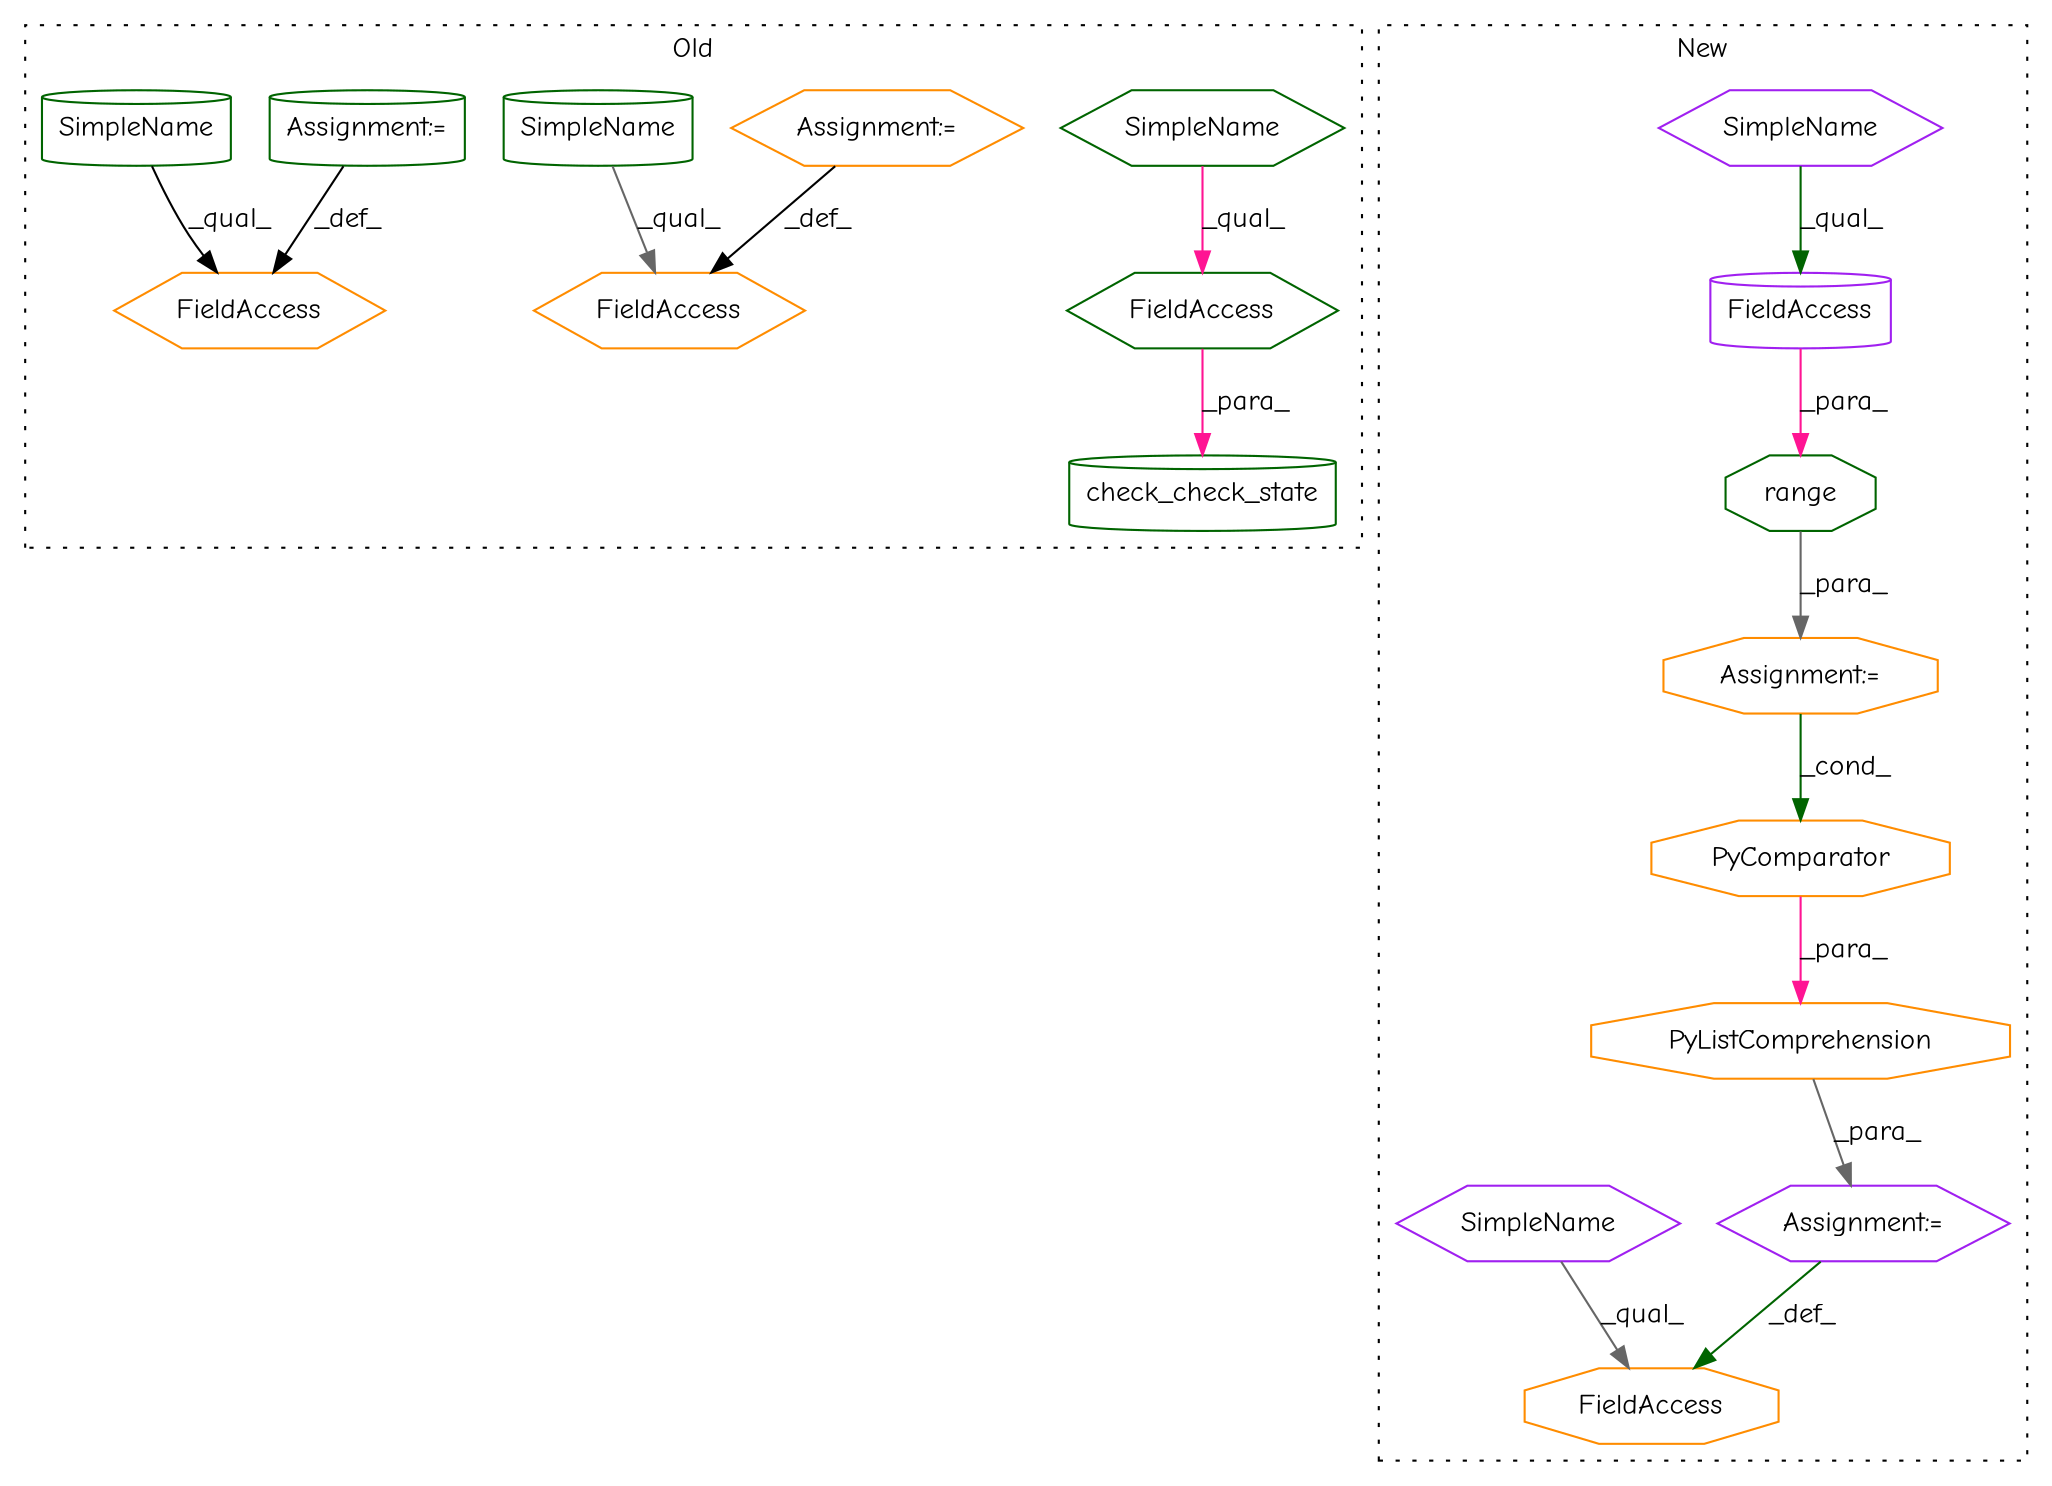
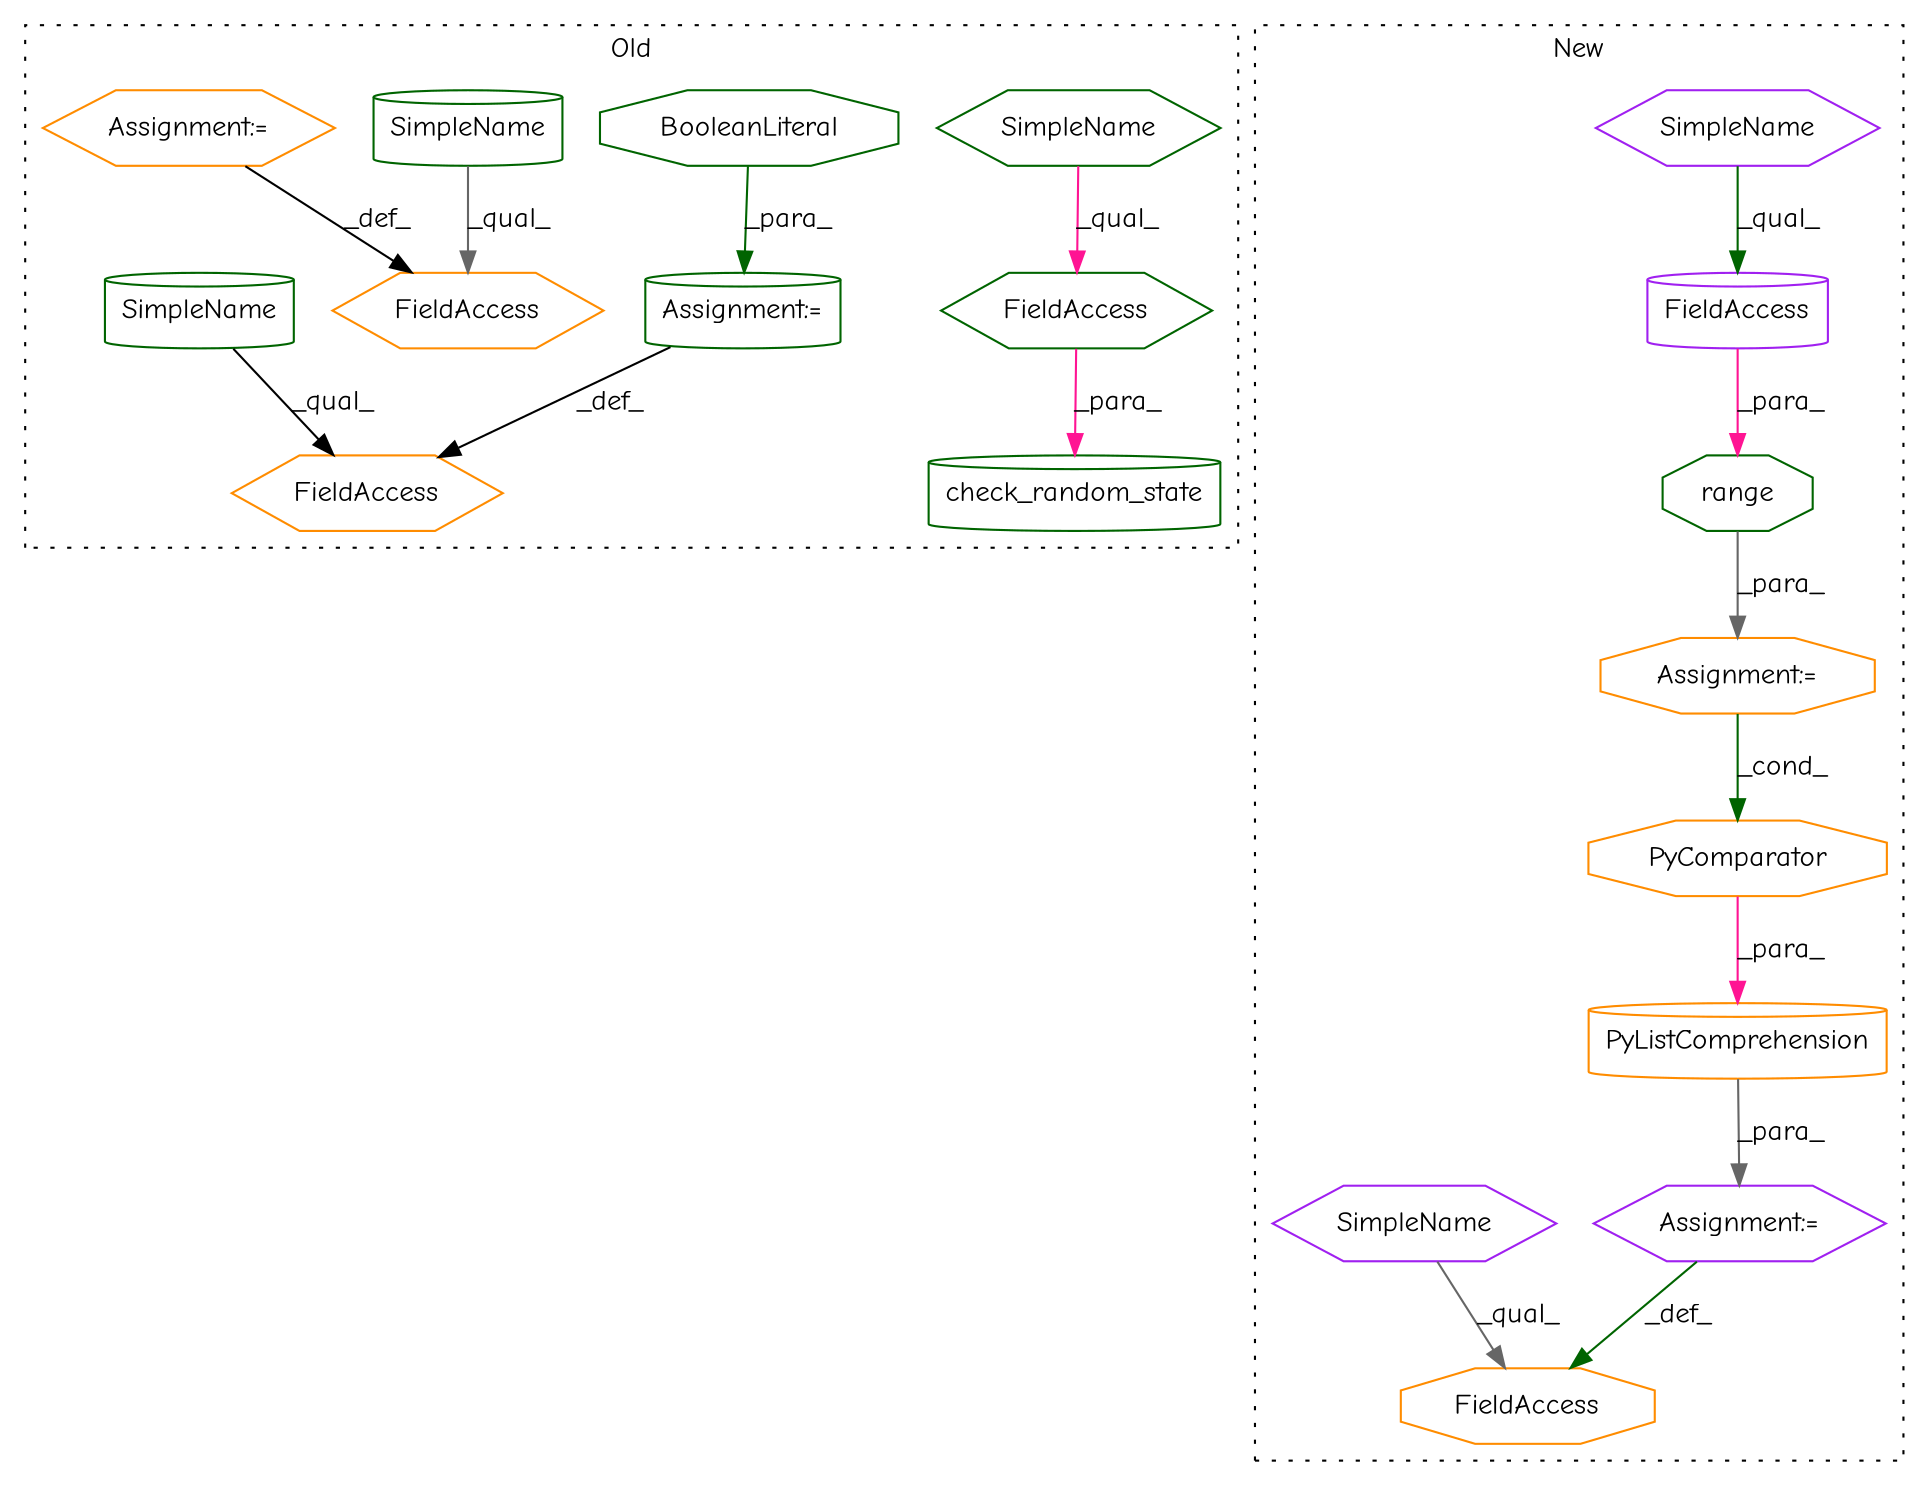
node "BooleanLiteral": added
node "check_check_state": label "check_check_state" -> "check_random_state"
node "PyListComprehension": shape octagon -> cylinder
